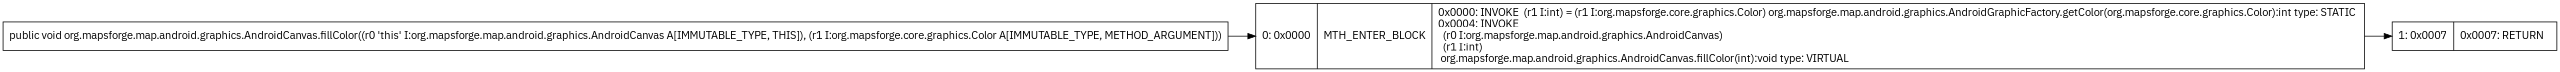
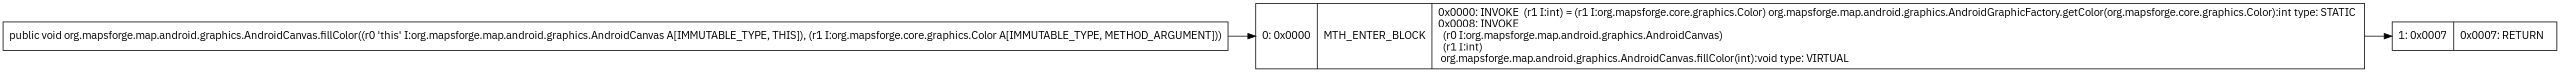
node "0: 0x0000": text "0x0004: INVOKE" -> "0x0008: INVOKE"
